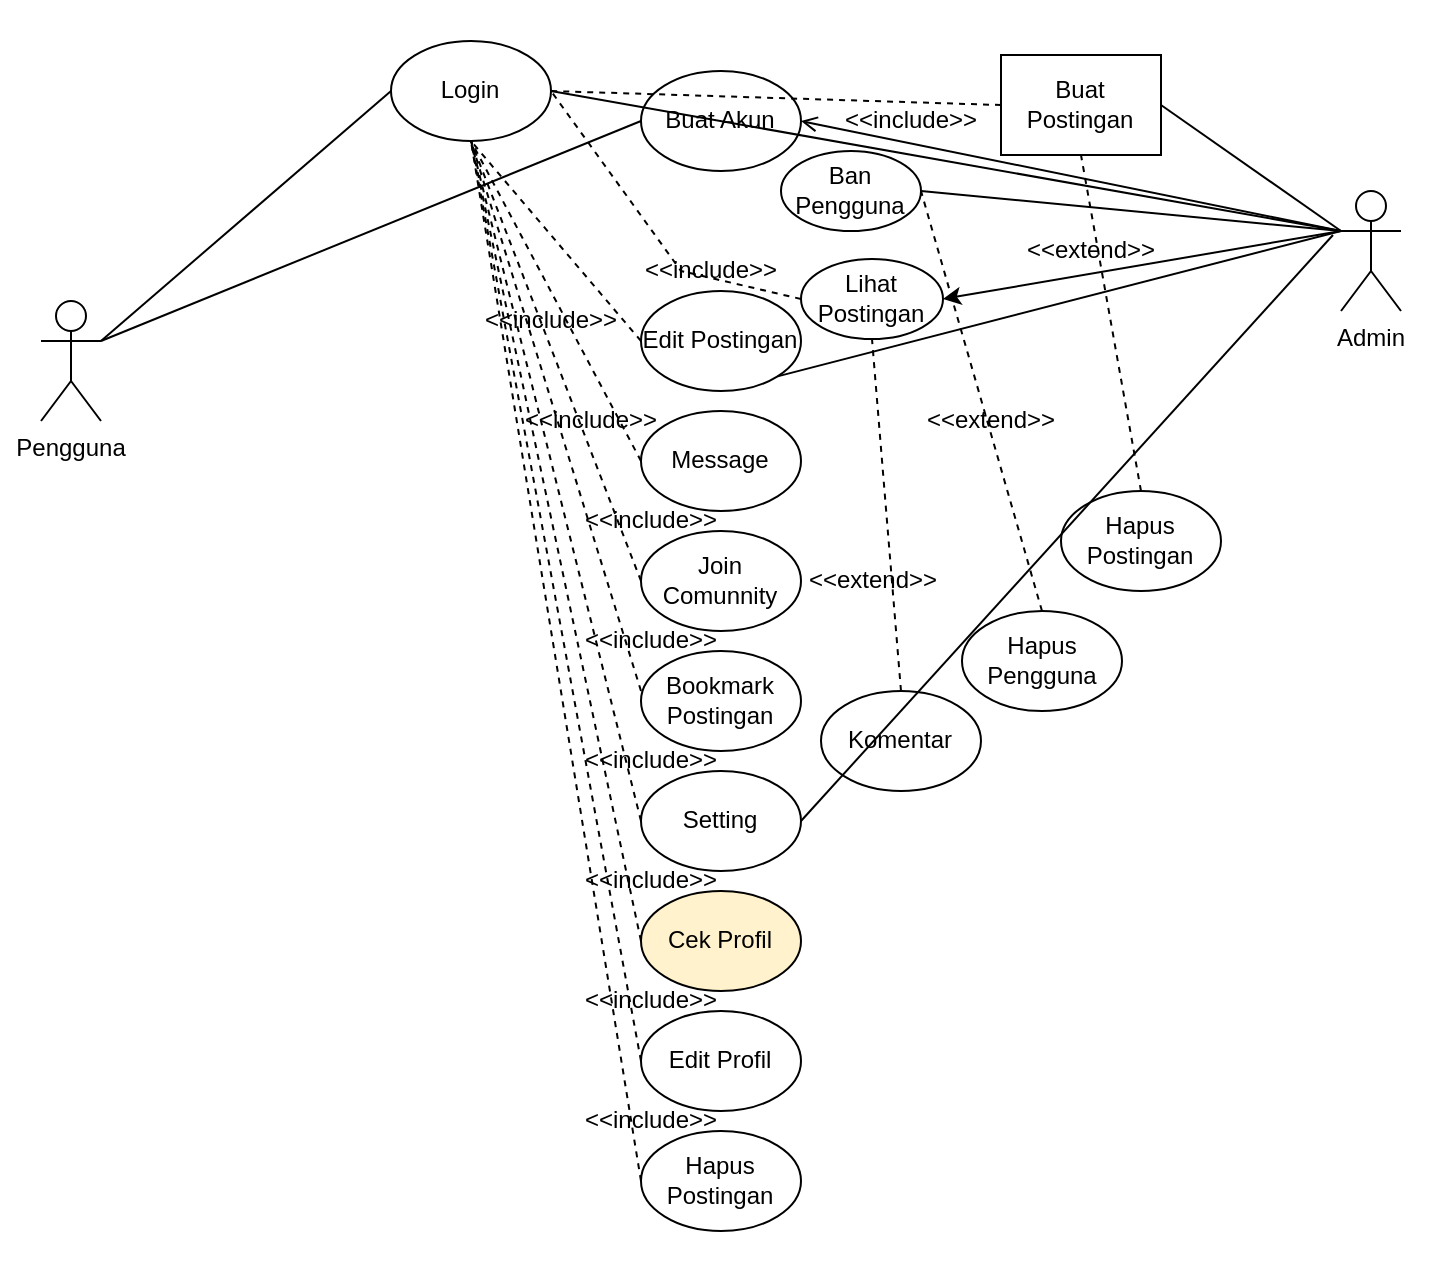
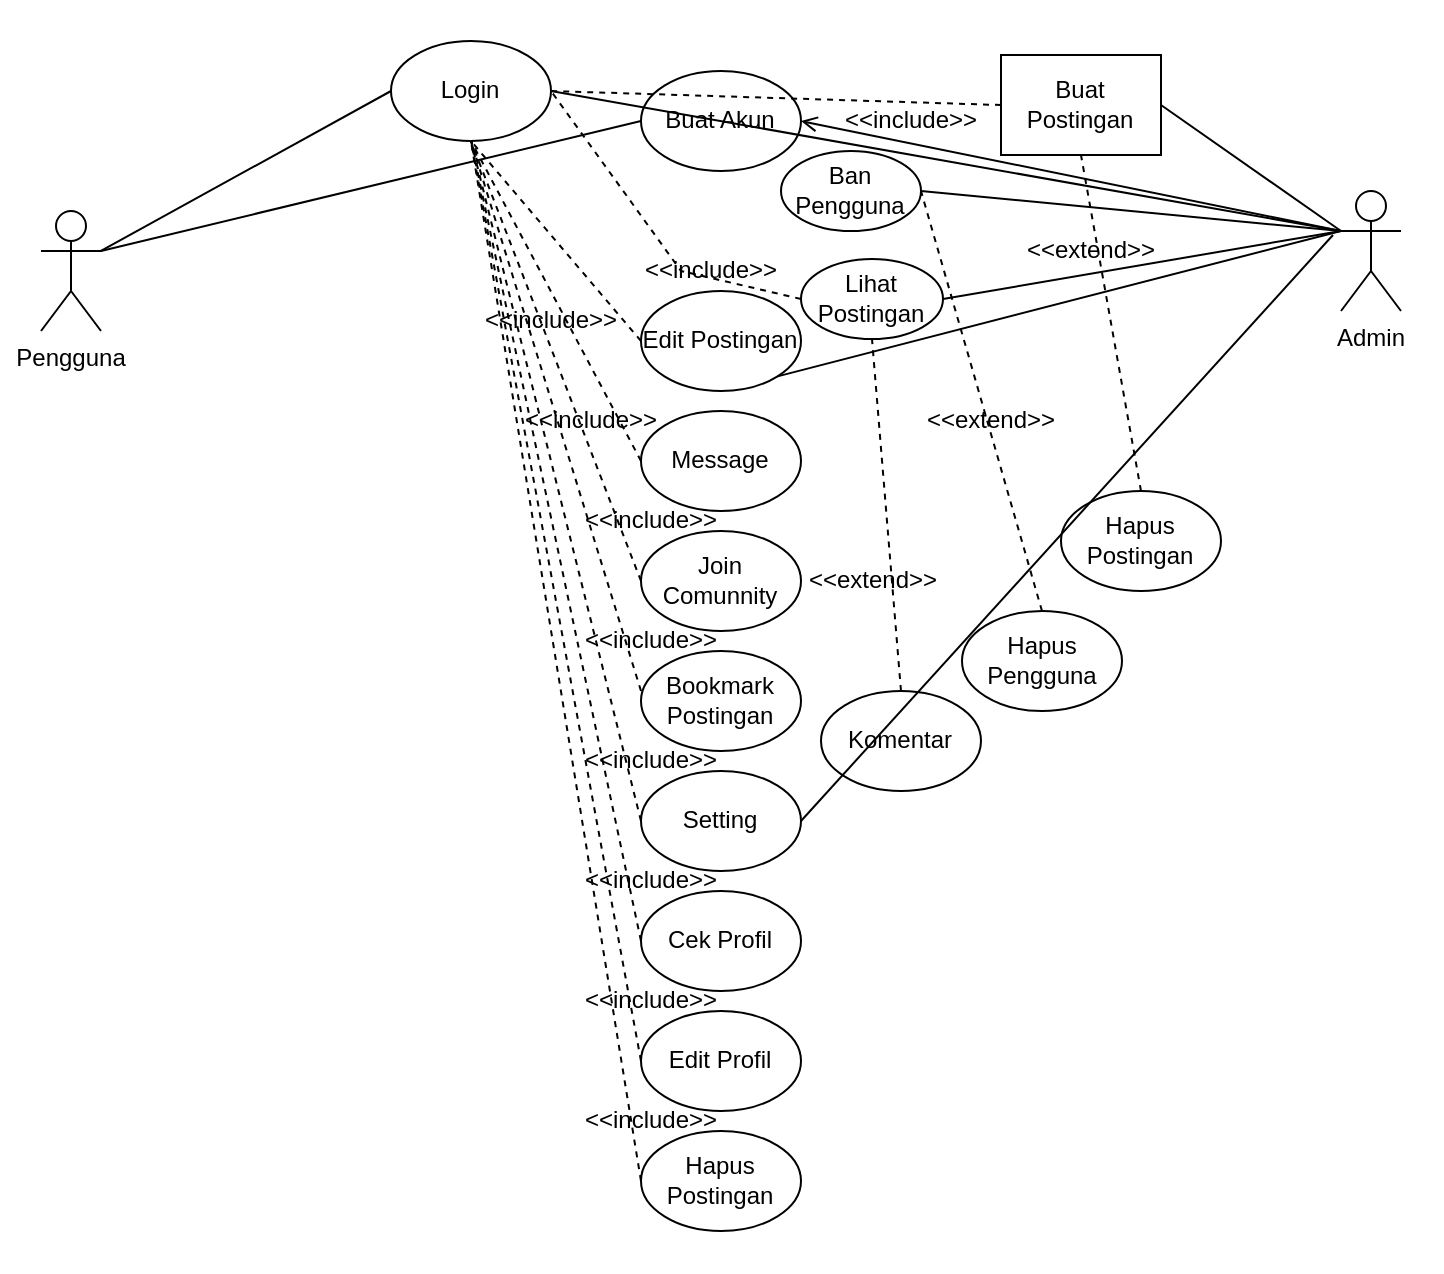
edge "Admin" -> "Lihat Postingan": arrowhead classic -> none
node "Pengguna": moved (71, 361) -> (71, 271)
node "Cek Profil": fillcolor #fff2cc -> #ffffff
